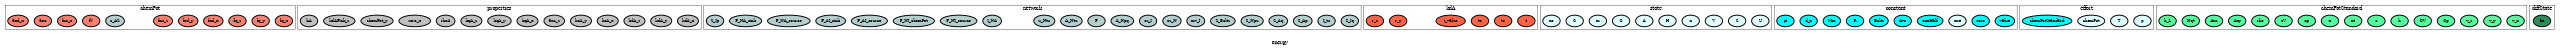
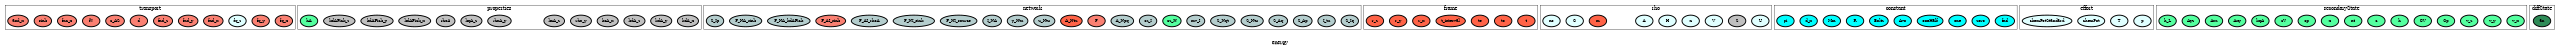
cluster "chemPot": label "chemPot" -> "transport"
cluster "kdA": label "kdA" -> "frame"
cluster "state": label "state" -> "rho"
cluster "chemPotStandard": label "chemPotStandard" -> "secondaryState"
node "anc": label "anc" -> "sink"
node "c_AS": fillcolor lightcyan3 -> salmon
node "d": added
node "fnc_z": label "fnc_z" -> "fnd_z"
node "fq_z": fillcolor salmon -> lightcyan1
node "hA": fillcolor grey -> seagreen1
node "chemPot_y": label "chemPot_y" -> "kdAFick_y"
node "zero_x": label "zero_x" -> "kdAFick_x"
node "kqA_y": label "kqA_y" -> "rhoA_y"
node "kqA_x": removed
node "anc_z": label "anc_z" -> "kcA_z"
node "kcA_y": label "kcA_y" -> "rho_y"
node "F_NA_source": label "F_NA_source" -> "F_NA_kdAFick"
node "F_AI_sink": fillcolor lightcyan3 -> salmon
node "F_AI_source": label "F_AI_source" -> "F_AI_rhoA"
node "F_NI_chemPot": label "F_NI_chemPot" -> "F_NI_sink"
node "y_Ntu": added
node "A_Ntu": fillcolor lightcyan3 -> tomato
node "F": fillcolor lightcyan3 -> salmon
node "cz_N": fillcolor lightcyan3 -> seagreen1
node "S_Boltz": label "S_Boltz" -> "S_Nqt"
node "S_Npu": label "S_Npu" -> "S_Ntu"
node "r_x": added
node "t_value": label "t_value" -> "t_interval"
node "m": fillcolor lightcyan -> tomato
node "G": removed
node "S": fillcolor lightcyan -> grey
node "one": fillcolor lightcyan -> cyan
node "value": label "value" -> "fnd"
node "chemPotStandard": fillcolor cyan -> lightcyan1
node "Nqt": label "Nqt" -> "Ayz"
node "rho": label "rho" -> "kqA"
